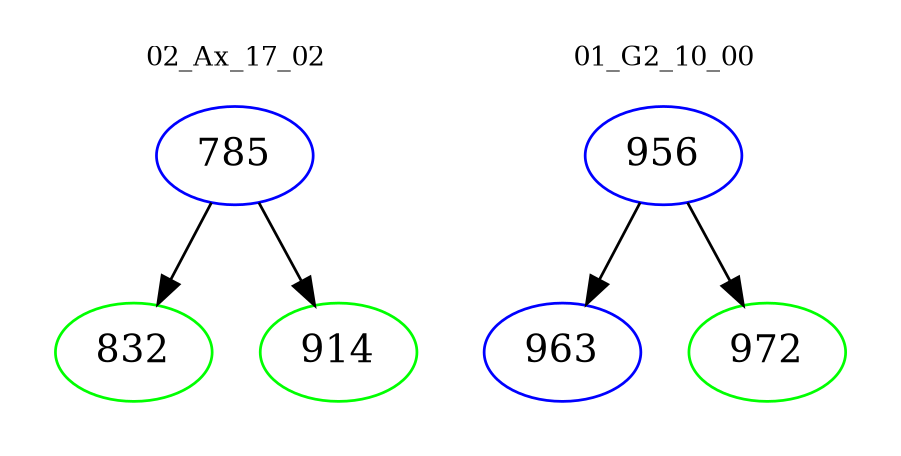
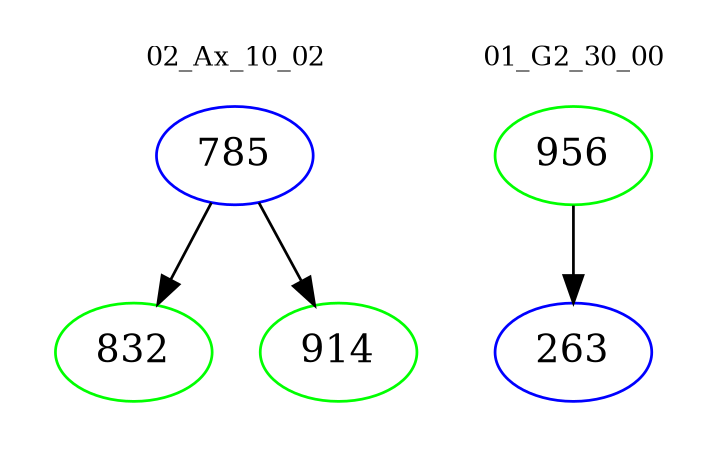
cluster "02_Ax_17_02": label "02_Ax_17_02" -> "02_Ax_10_02"
cluster "01_G2_10_00": label "01_G2_10_00" -> "01_G2_30_00"
node "956": color blue -> green
node "963": label "963" -> "263"
node "972": removed
